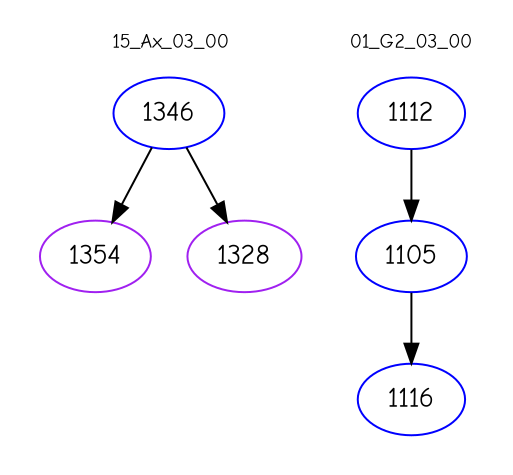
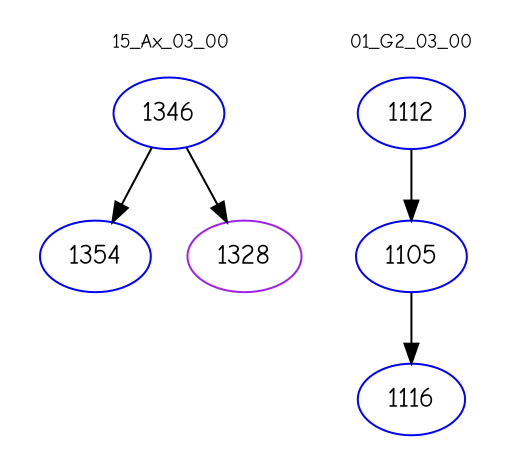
node "1354": color purple -> blue
